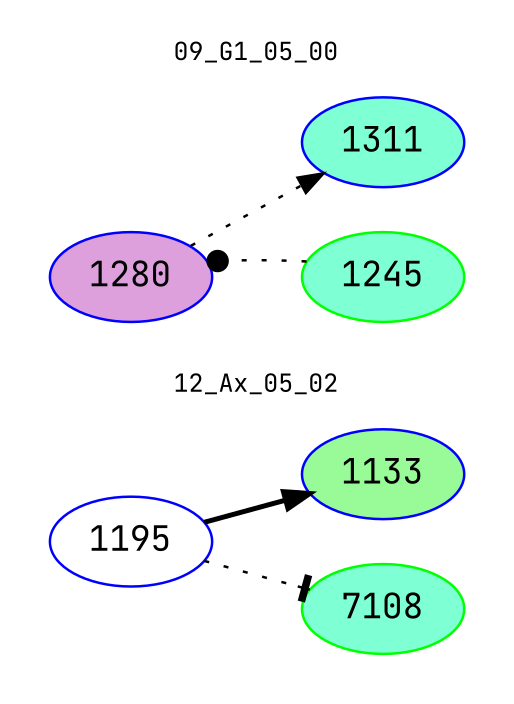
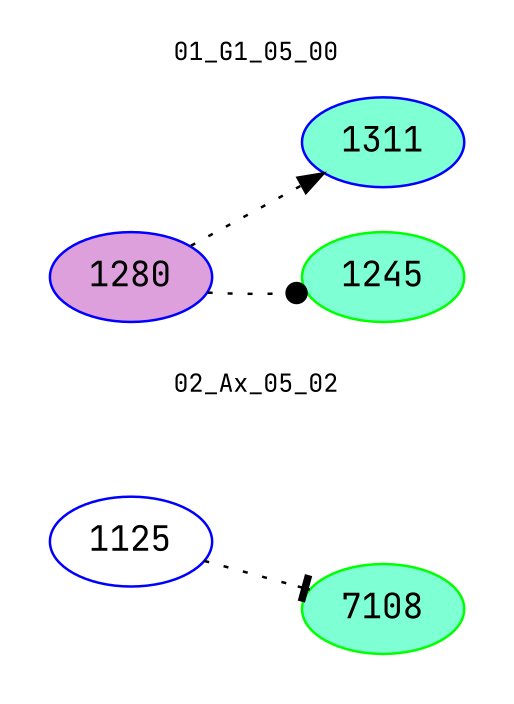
cluster "09_G1_05_00": label "09_G1_05_00" -> "01_G1_05_00"
edge "1245" -> "1280": reversed
cluster "12_Ax_05_02": label "12_Ax_05_02" -> "02_Ax_05_02"
node "1133": removed
node "1195": label "1195" -> "1125"
